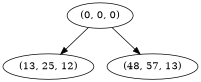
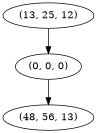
edge "(0, 0, 0)" -> "(13, 25, 12)": reversed
node "(48, 57, 13)": label "(48, 57, 13)" -> "(48, 56, 13)"
